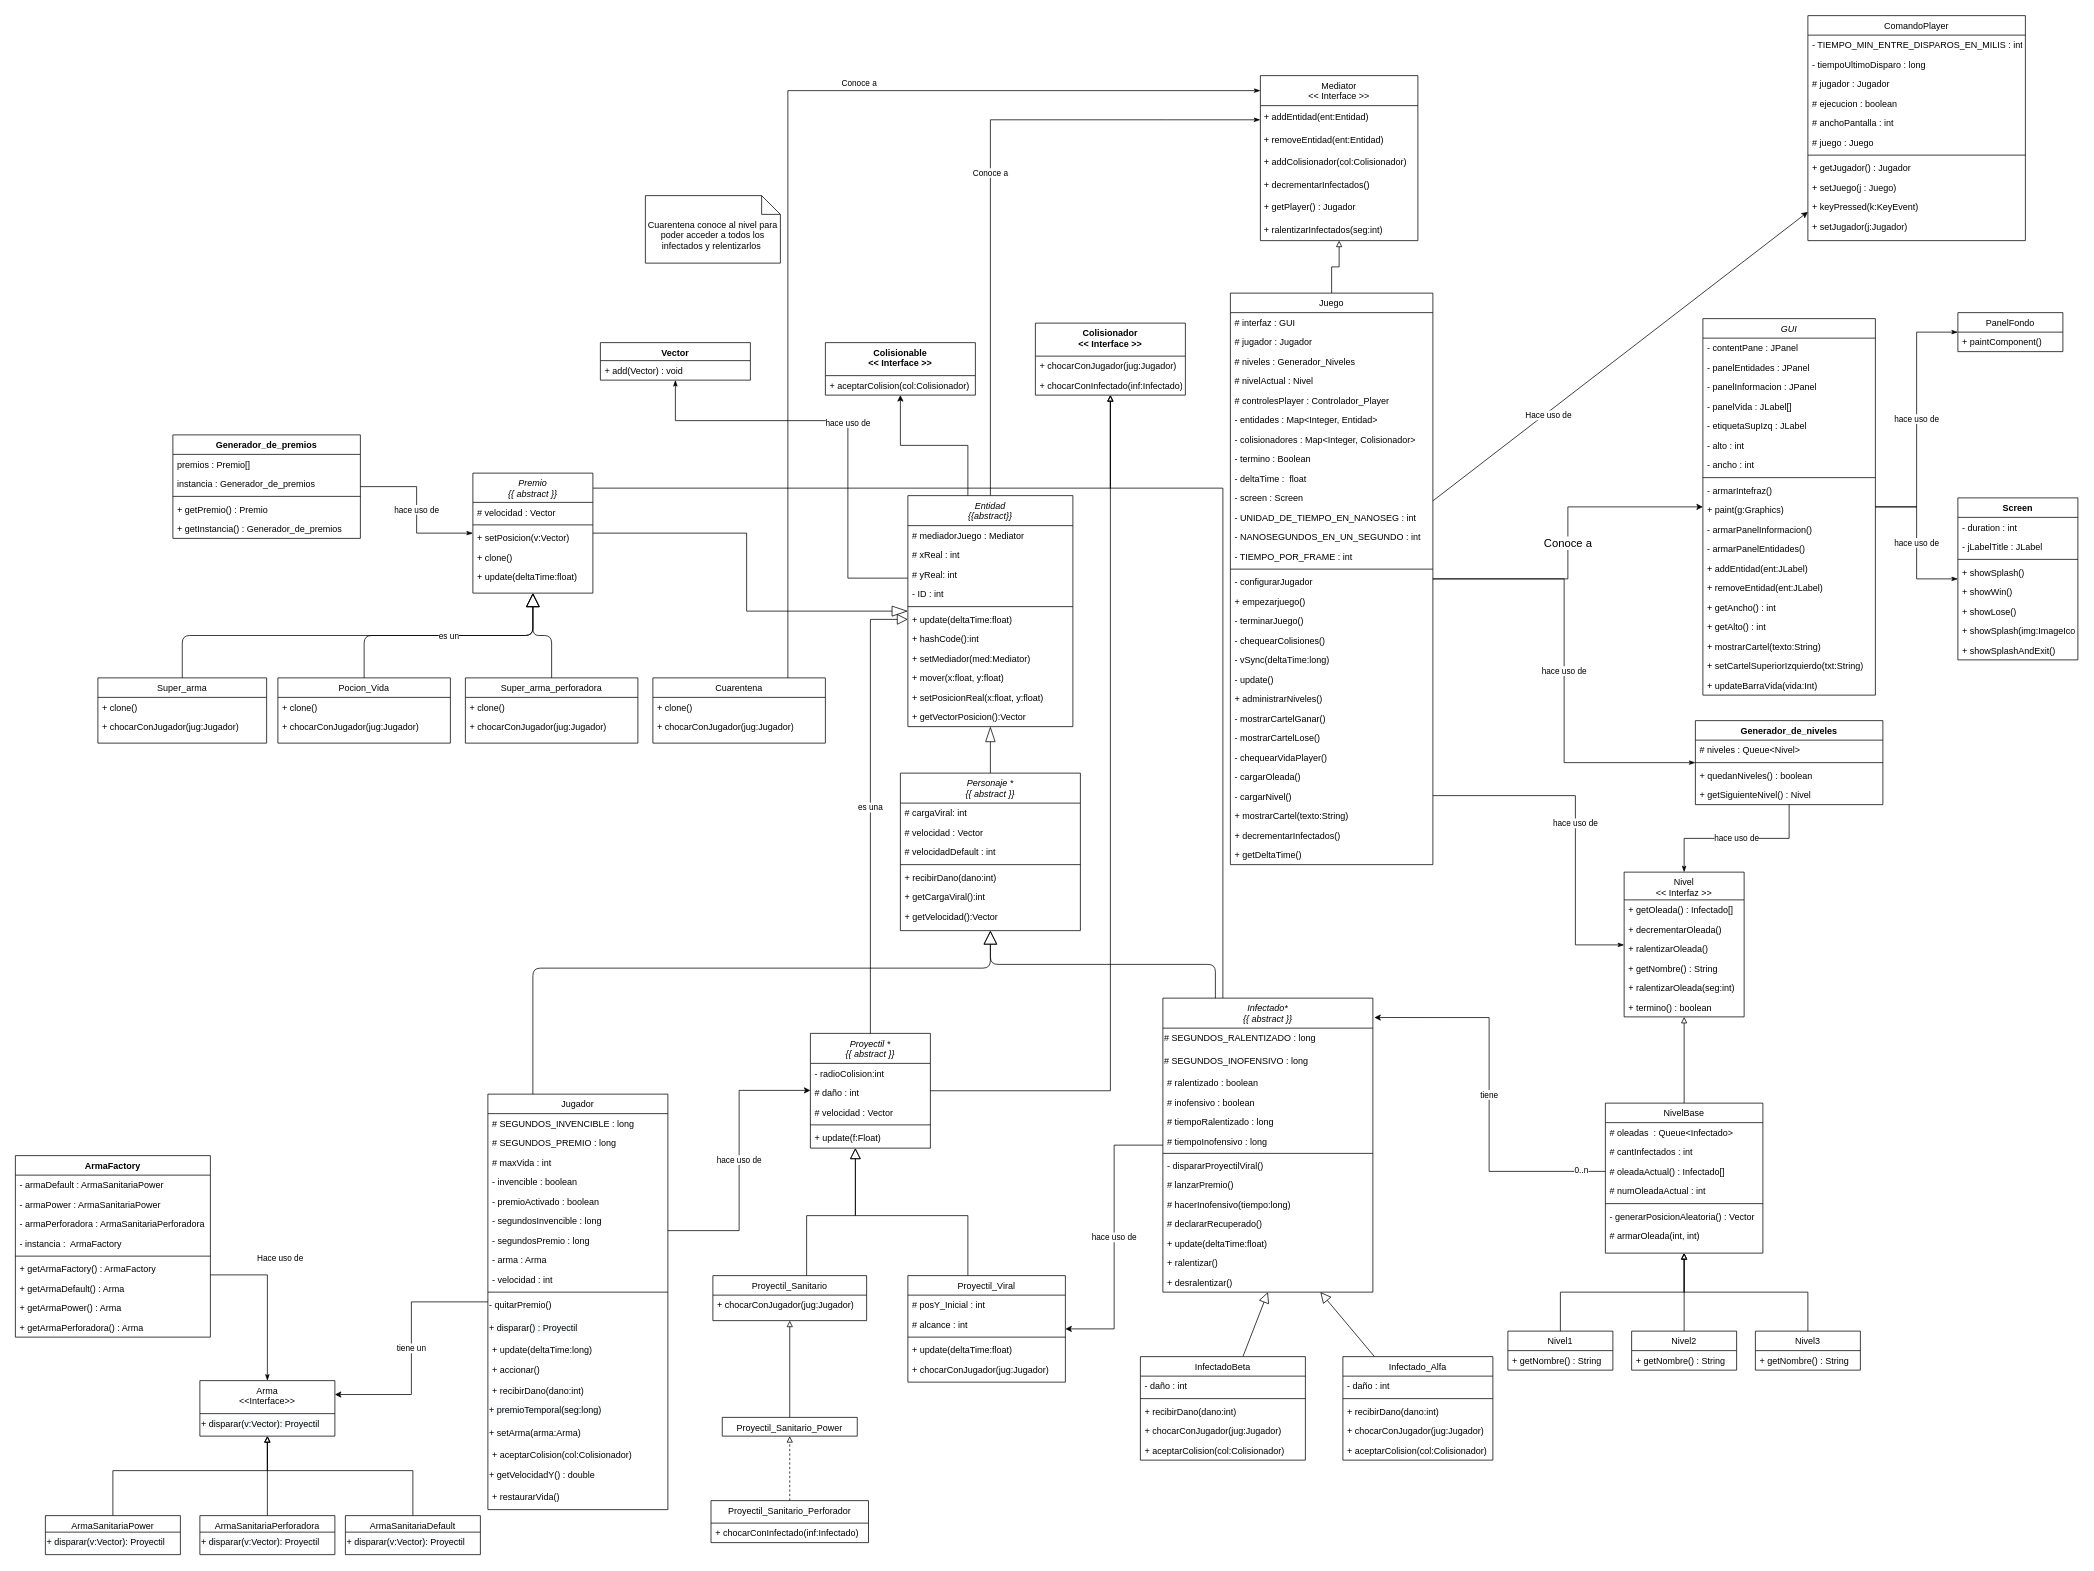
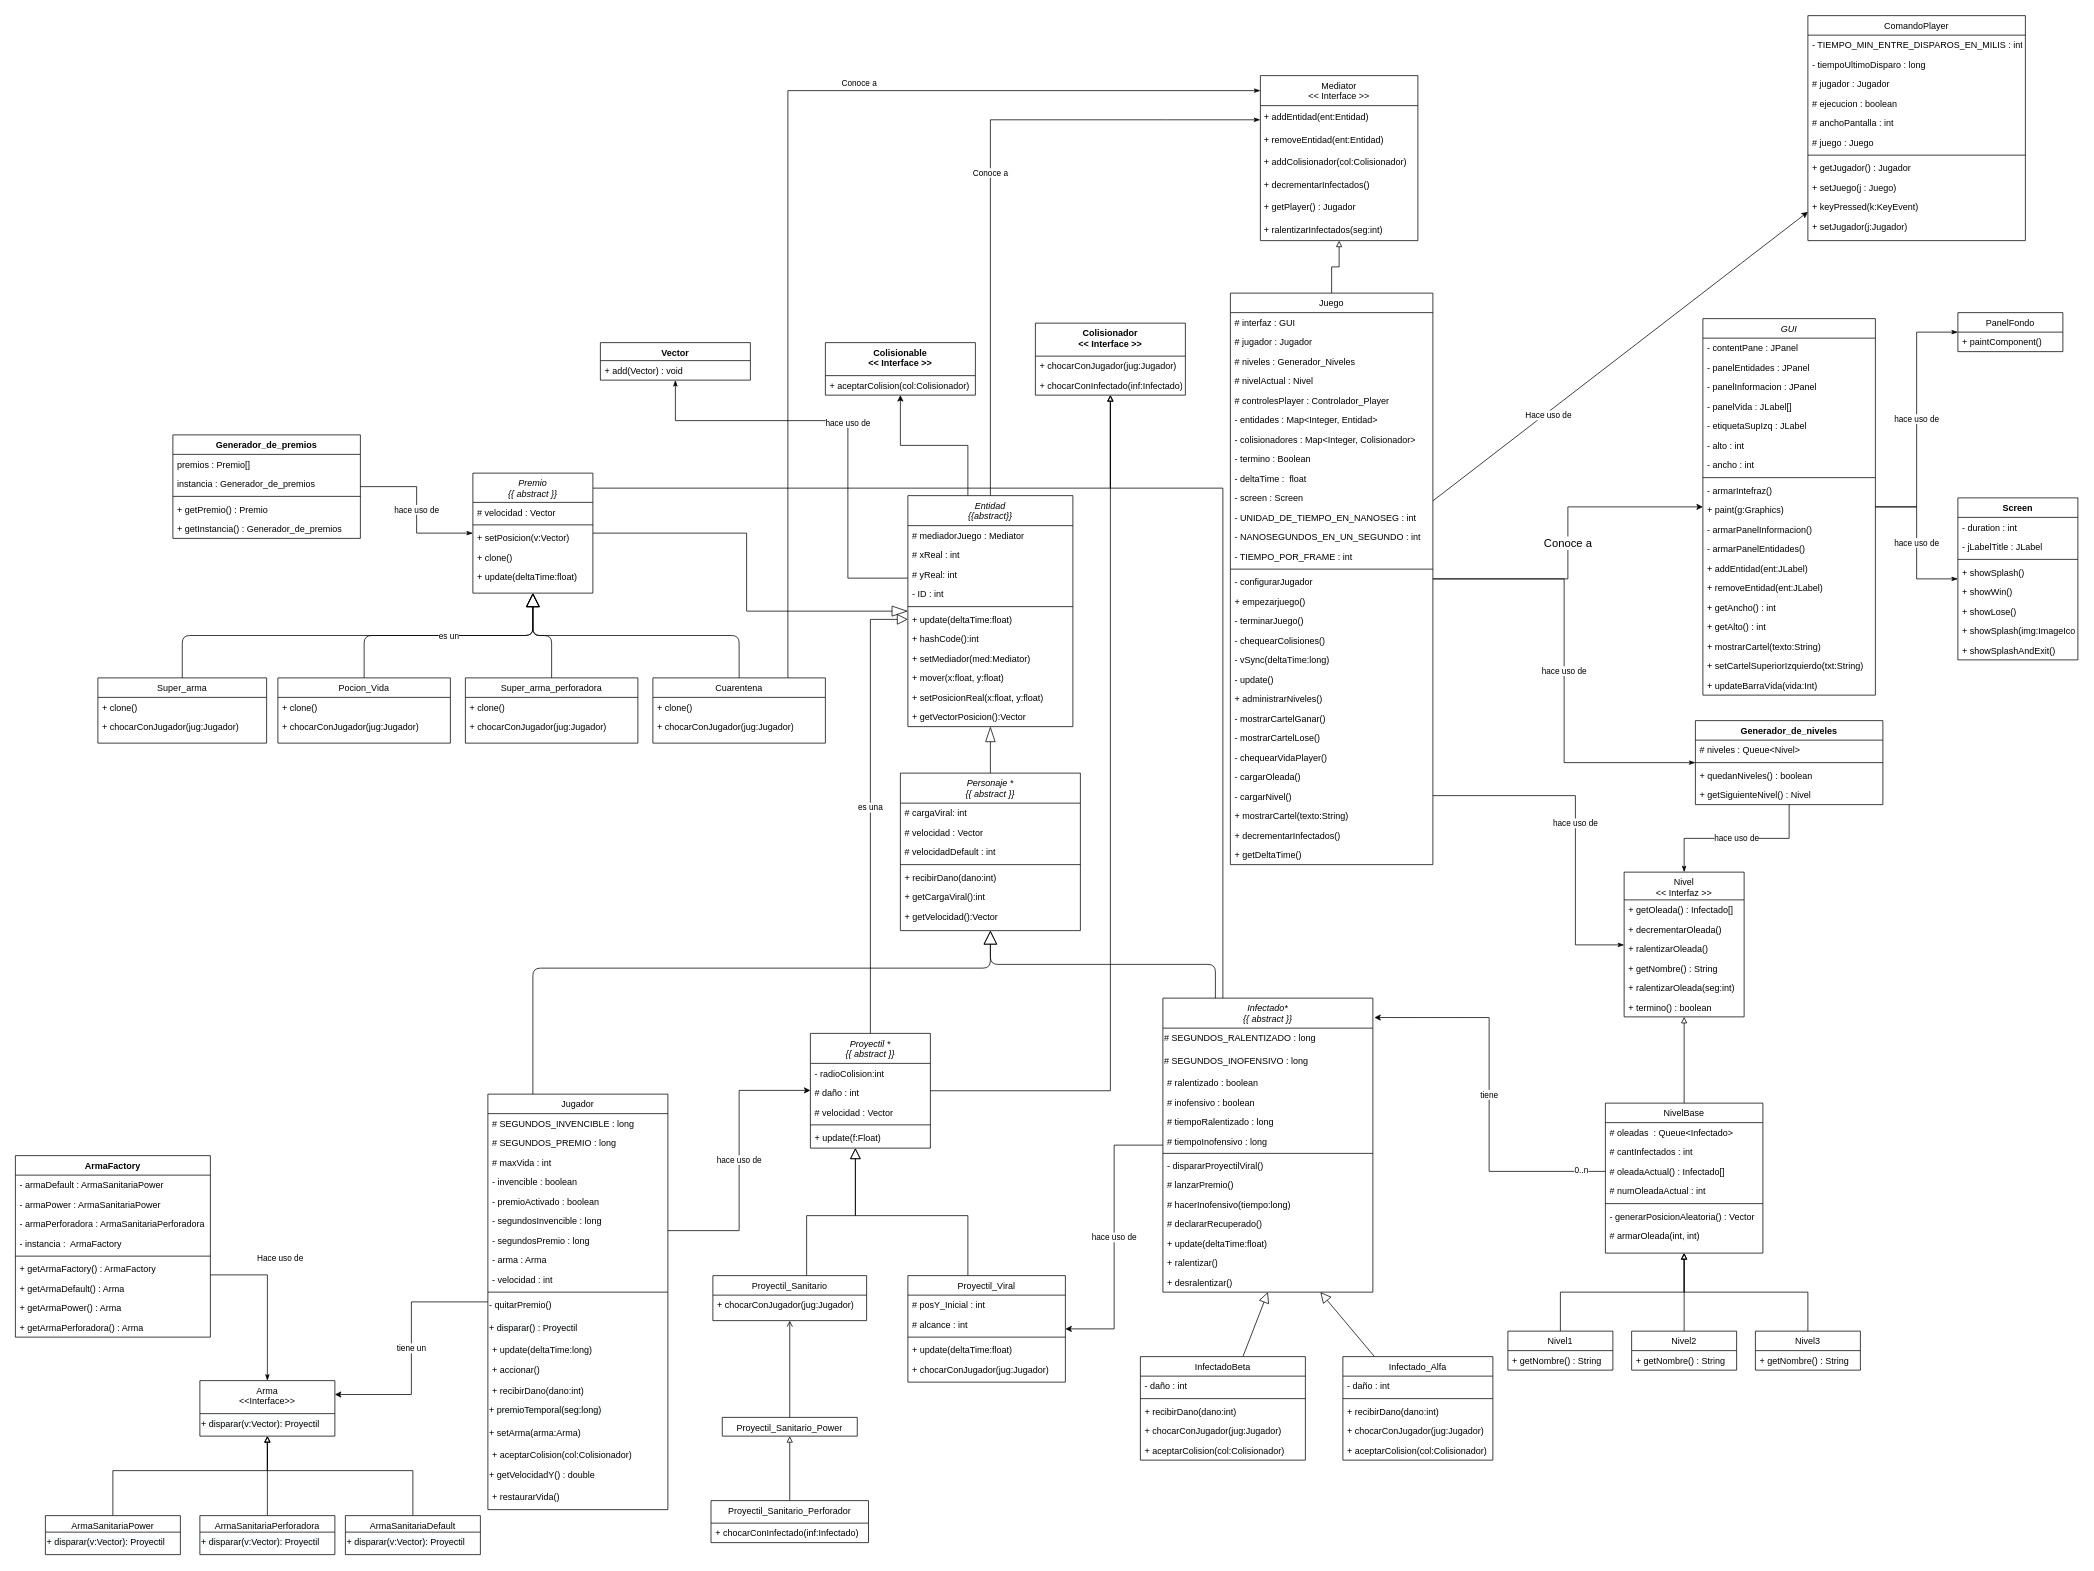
node "Cuarentena conoce al nivel para poder acceder a todos los infectados y relentizarlos": removed
edge "Cuarentena" -> "Premio {{ abstract }}": added
edge "Proyectil_Sanitario_Power" -> "Proyectil_Sanitario": arrowhead block -> open
edge "Proyectil_Sanitario_Perforador" -> "Proyectil_Sanitario_Power": style dashed -> solid
